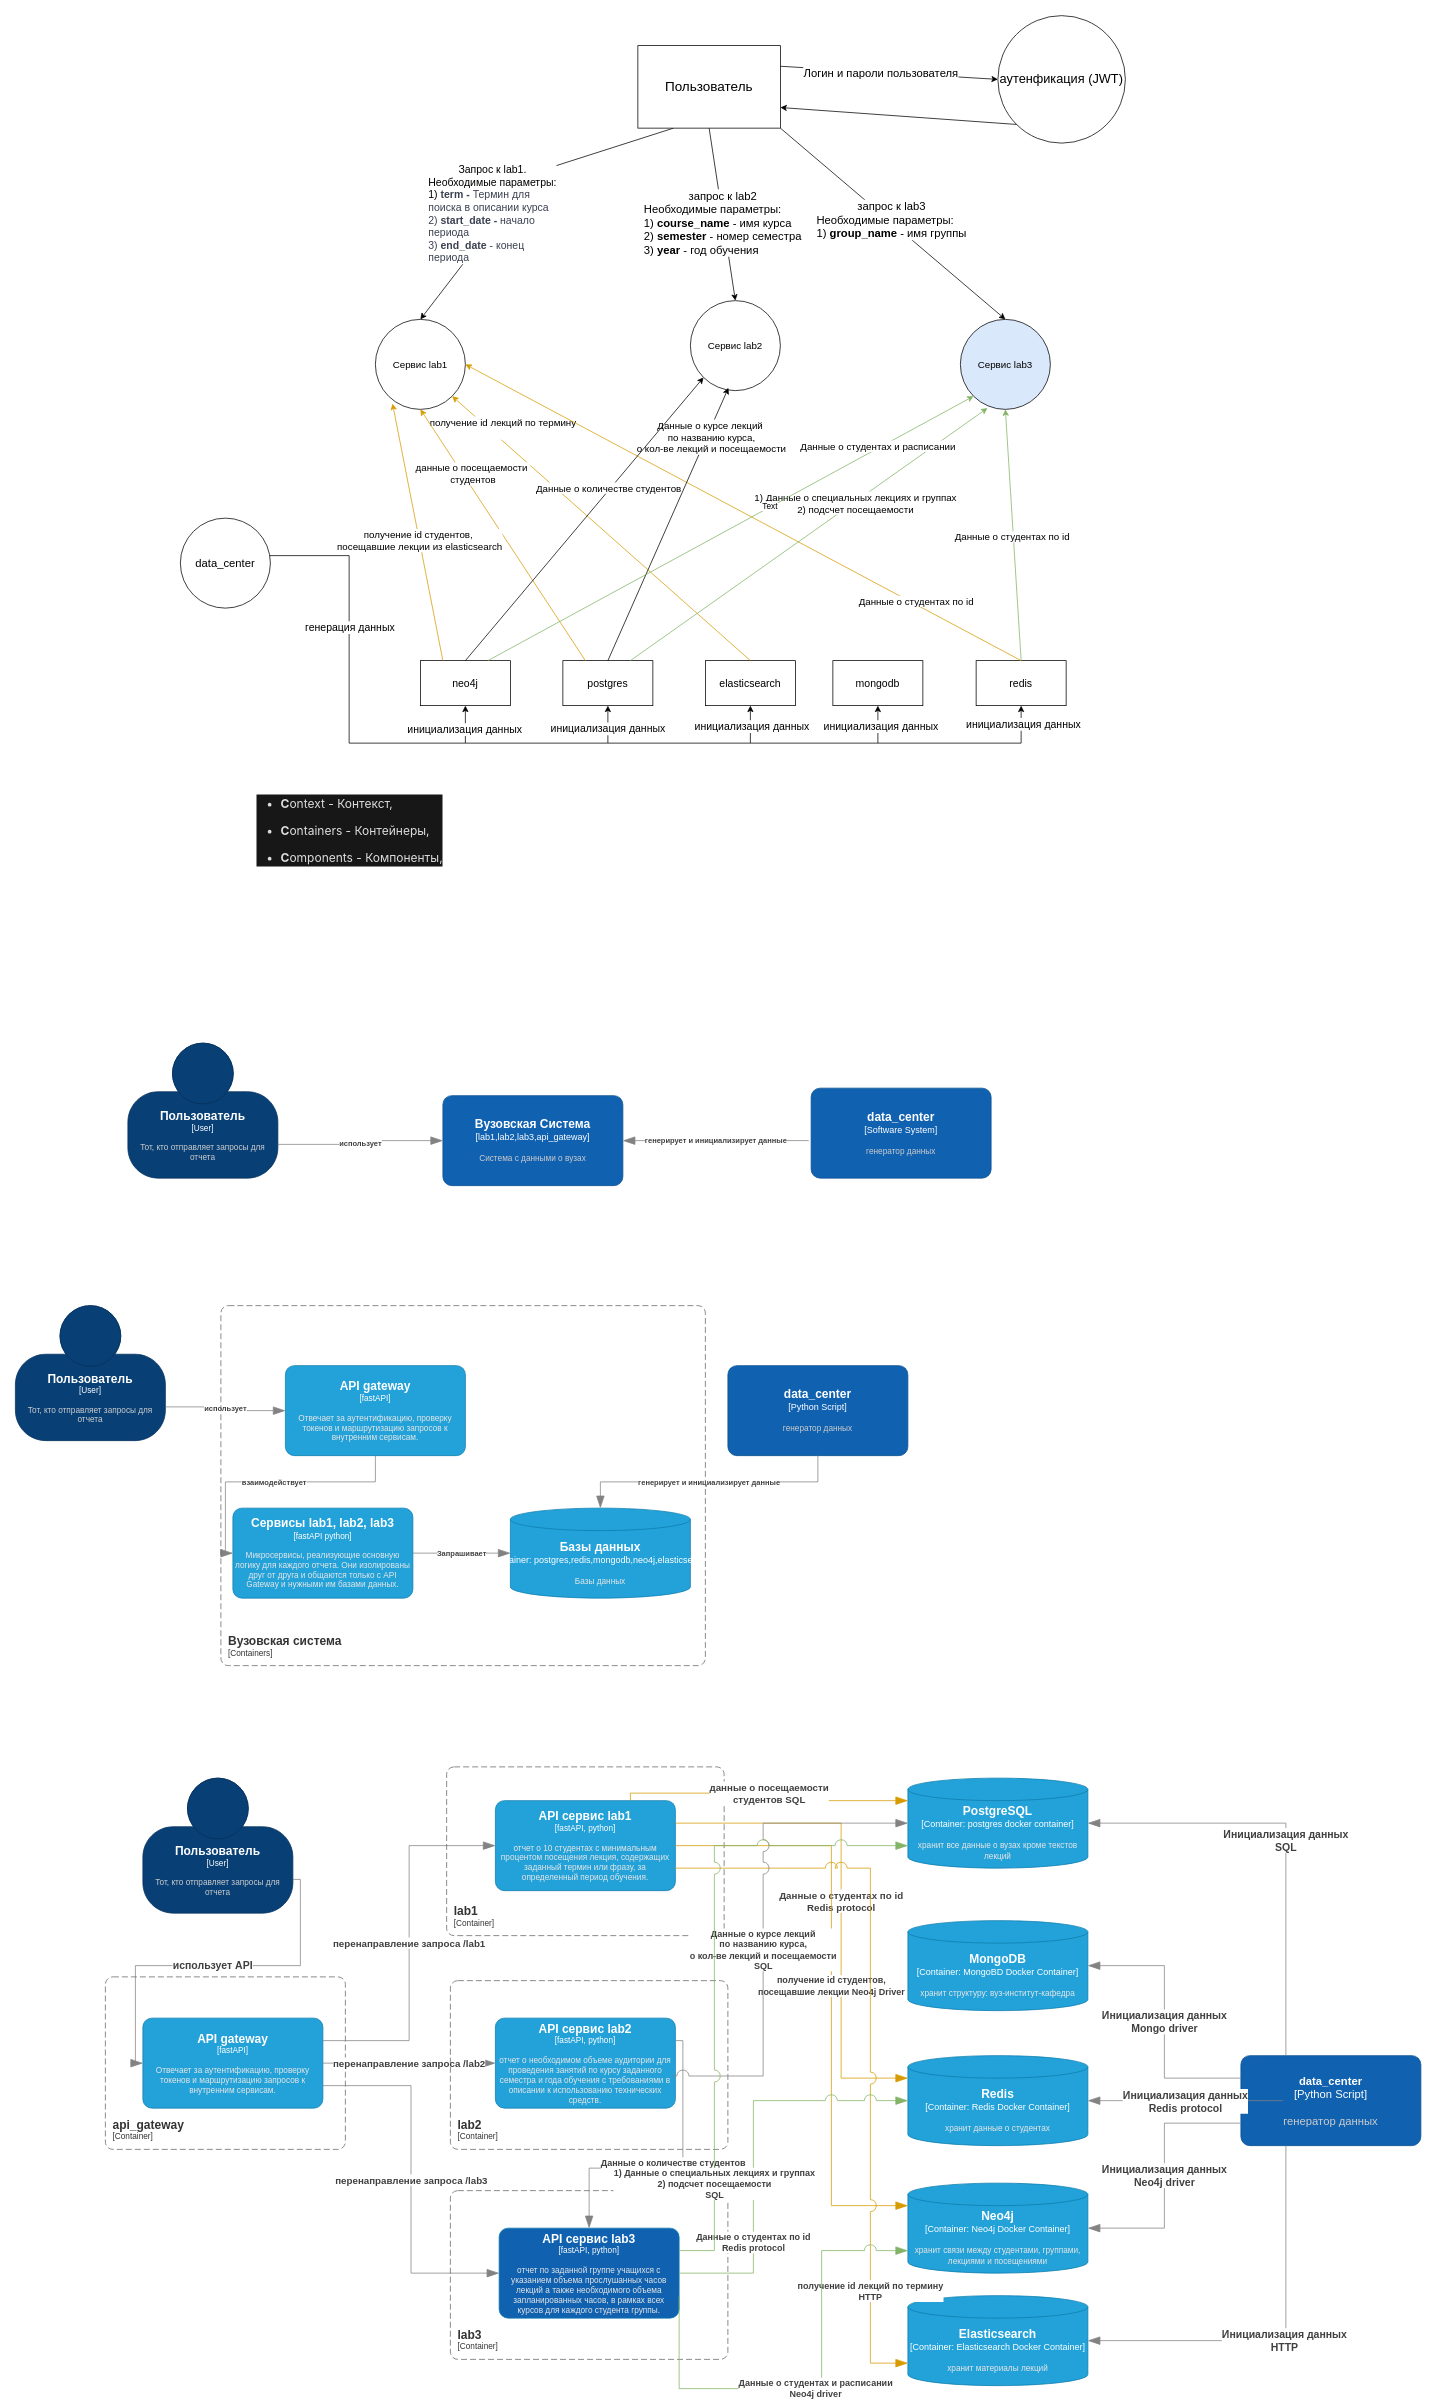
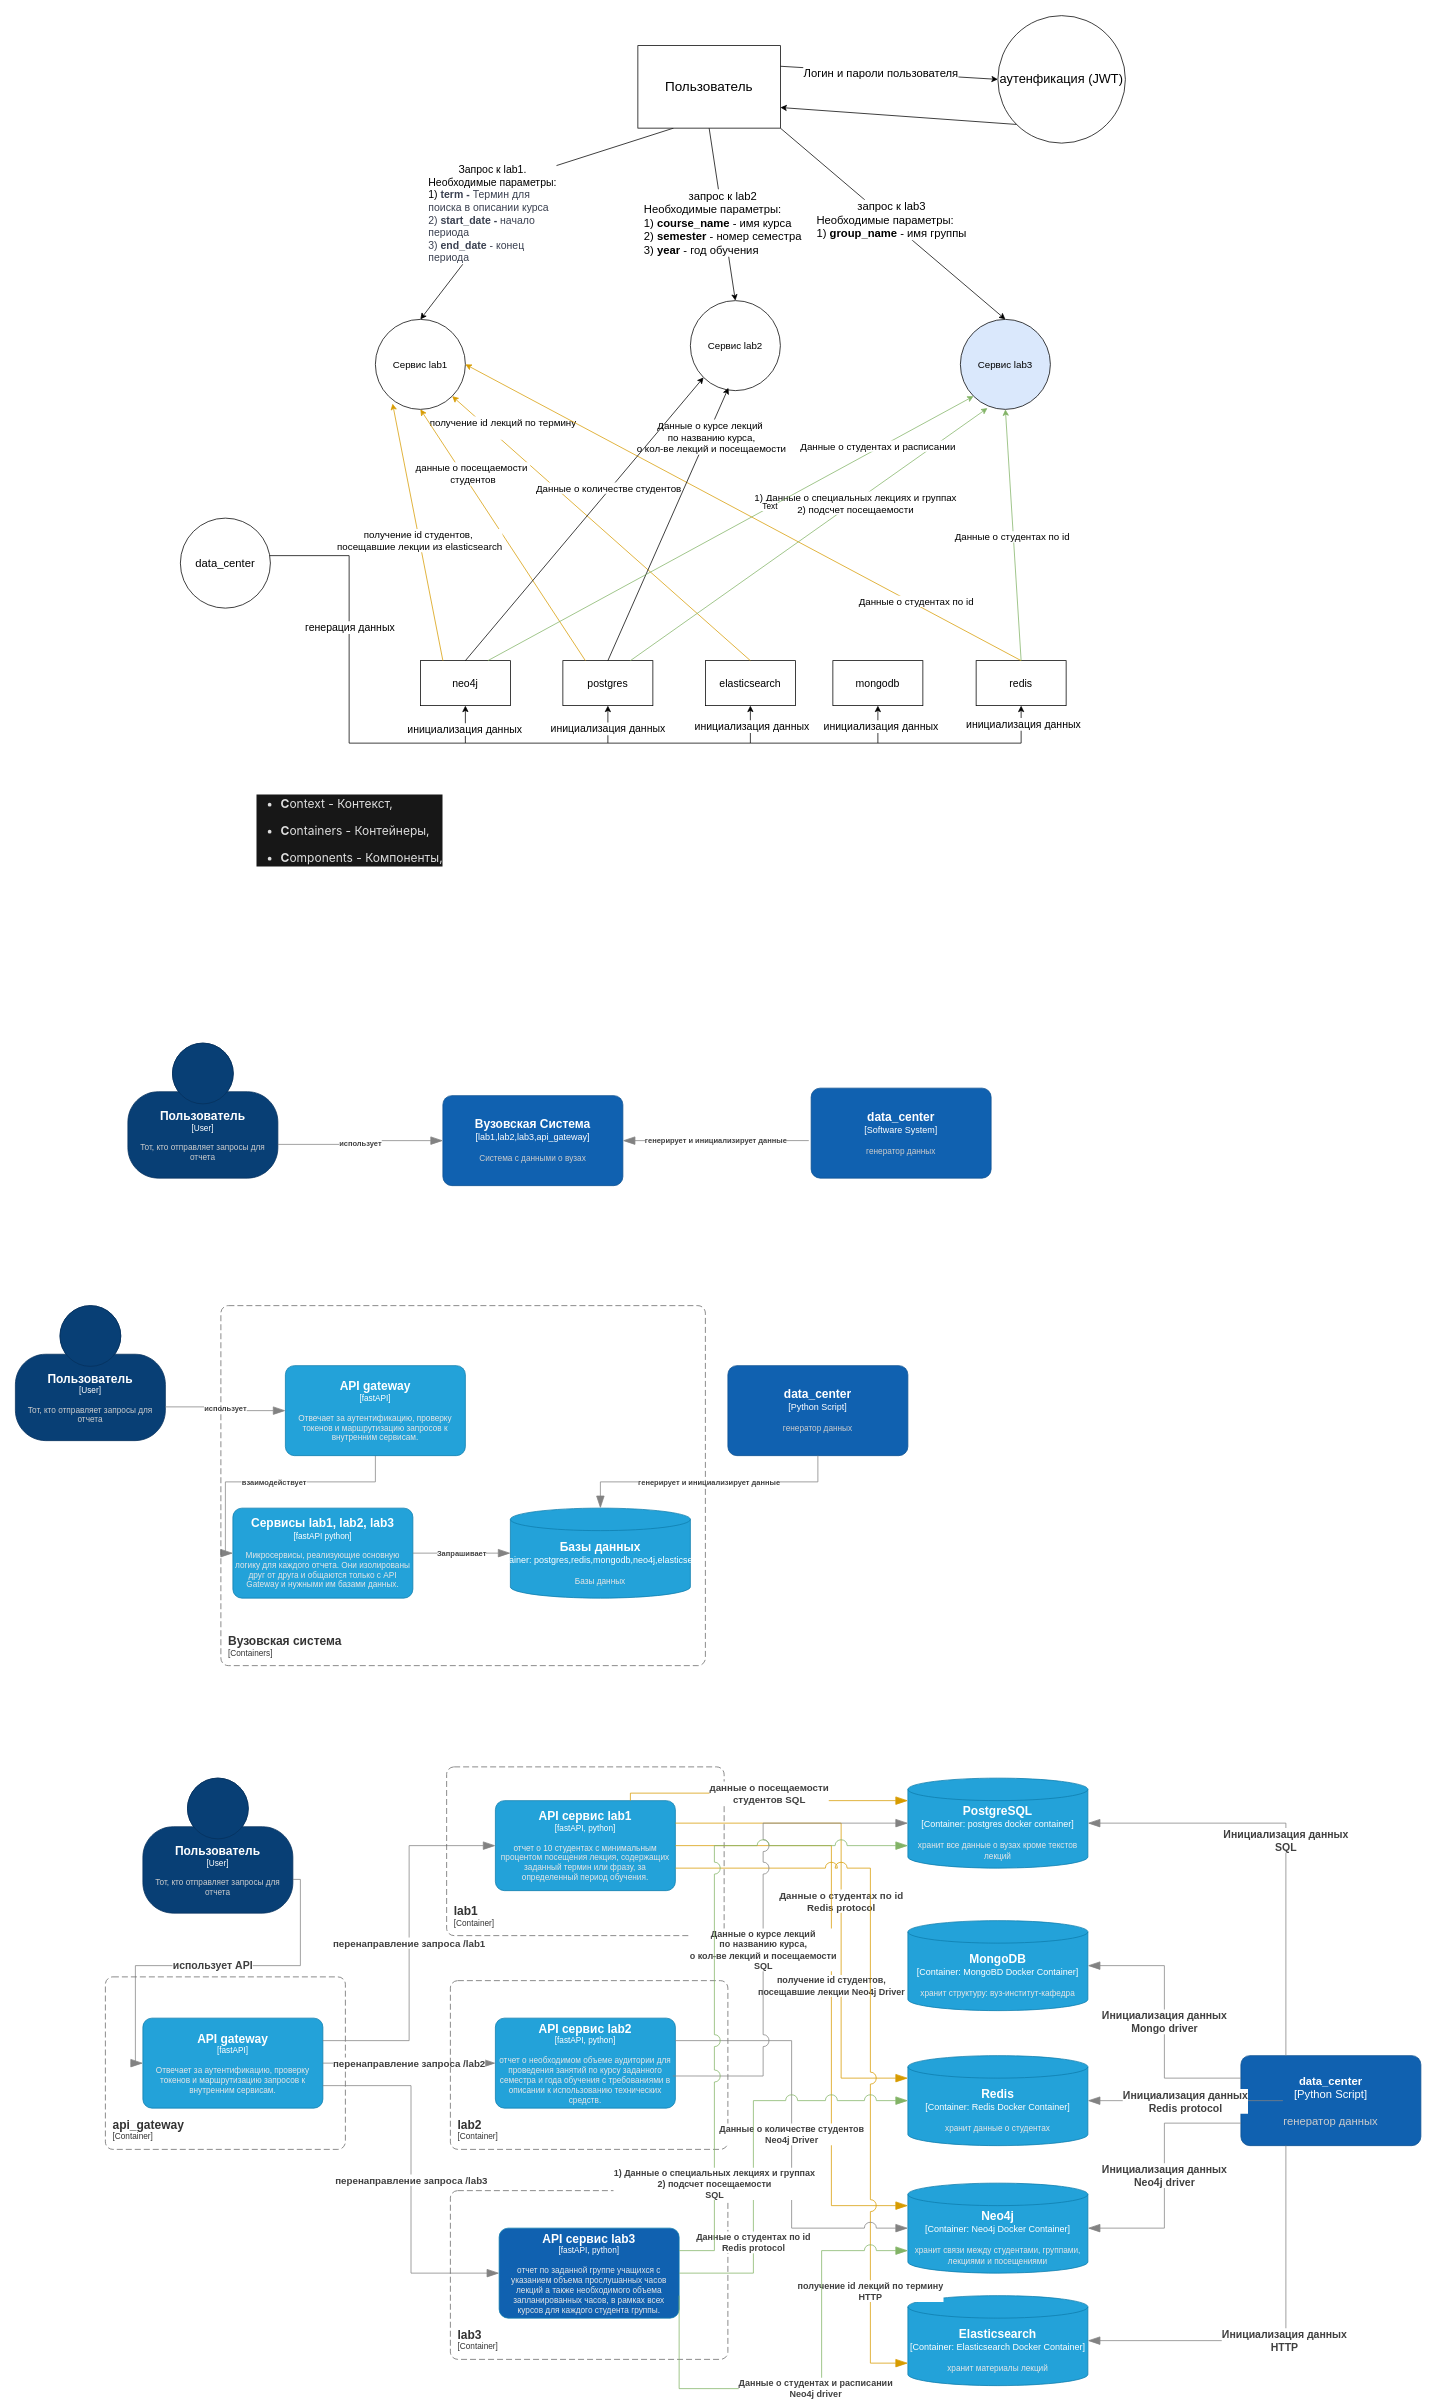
edge "API сервис lab2 [fastAPI, python] отчет о необходимом объеме аудитории для проведения занятий по курсу заданного семестра и года обучения с требованиями в описании к использованию технических средств." -> "API сервис lab3 [fastAPI, python] отчет по заданной группе учащихся с указанием объема прослушанных часов лекций а также необходимого объема запланированных часов, в рамках всех курсов для каждого студента группы.": now "API сервис lab2 [fastAPI, python] отчет о необходимом объеме аудитории для проведения занятий по курсу заданного семестра и года обучения с требованиями в описании к использованию технических средств." -> "Neo4j [Container: Neo4j Docker Container] хранит связи между студентами, группами, лекциями и посещениями"
